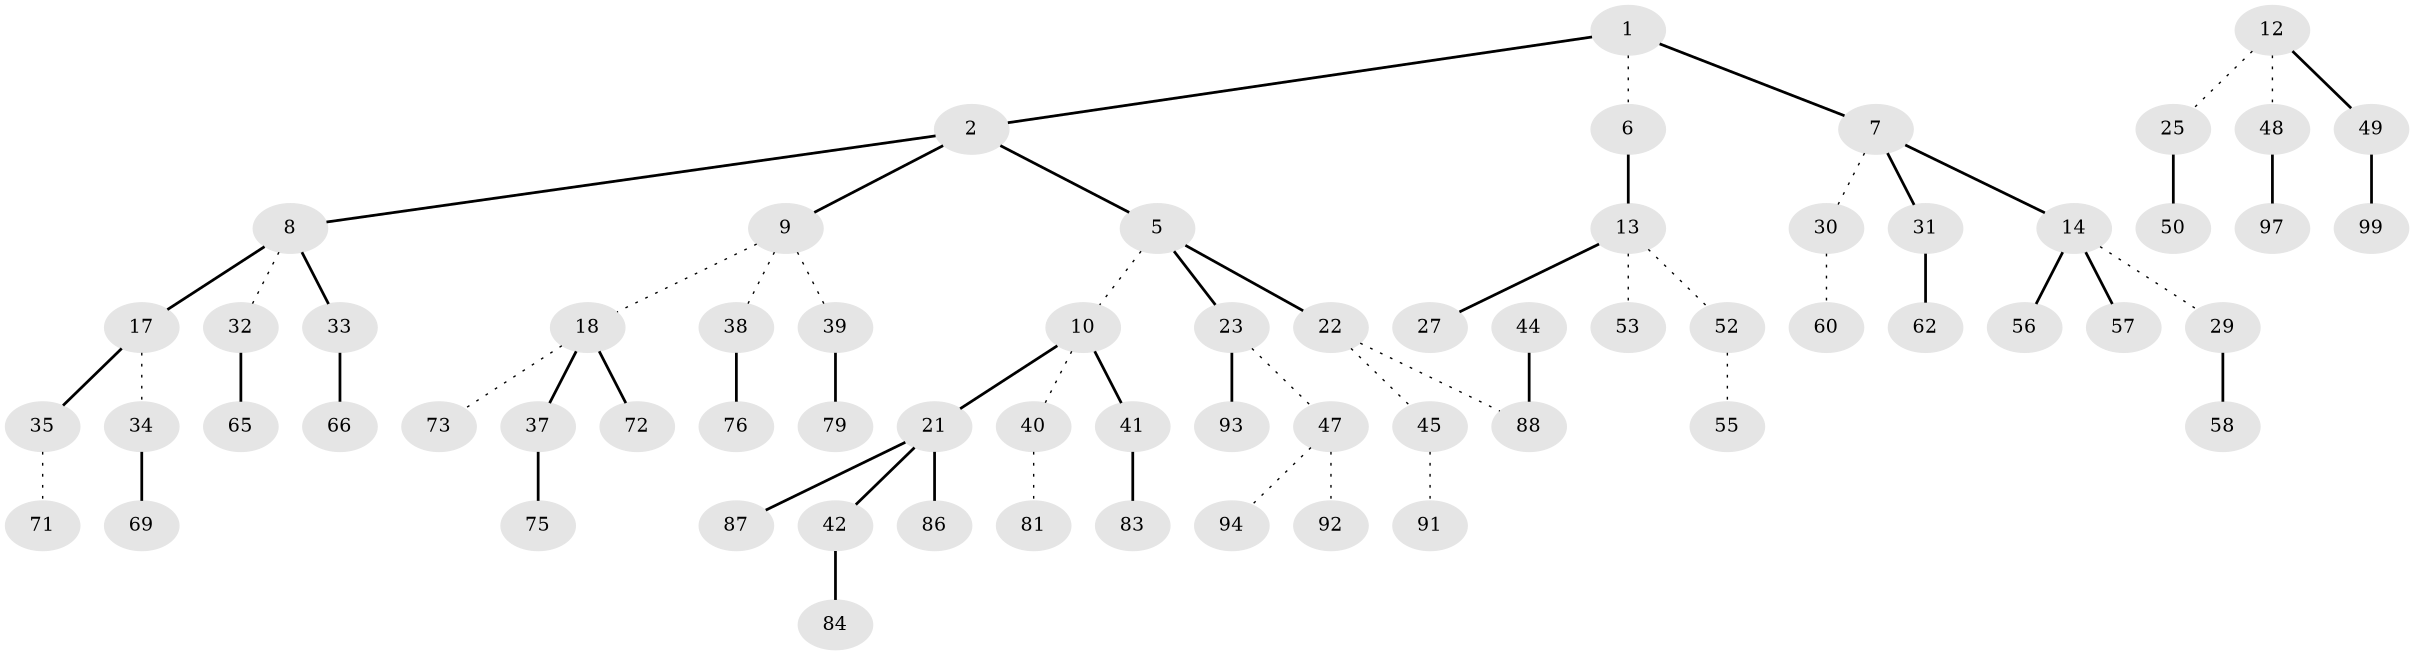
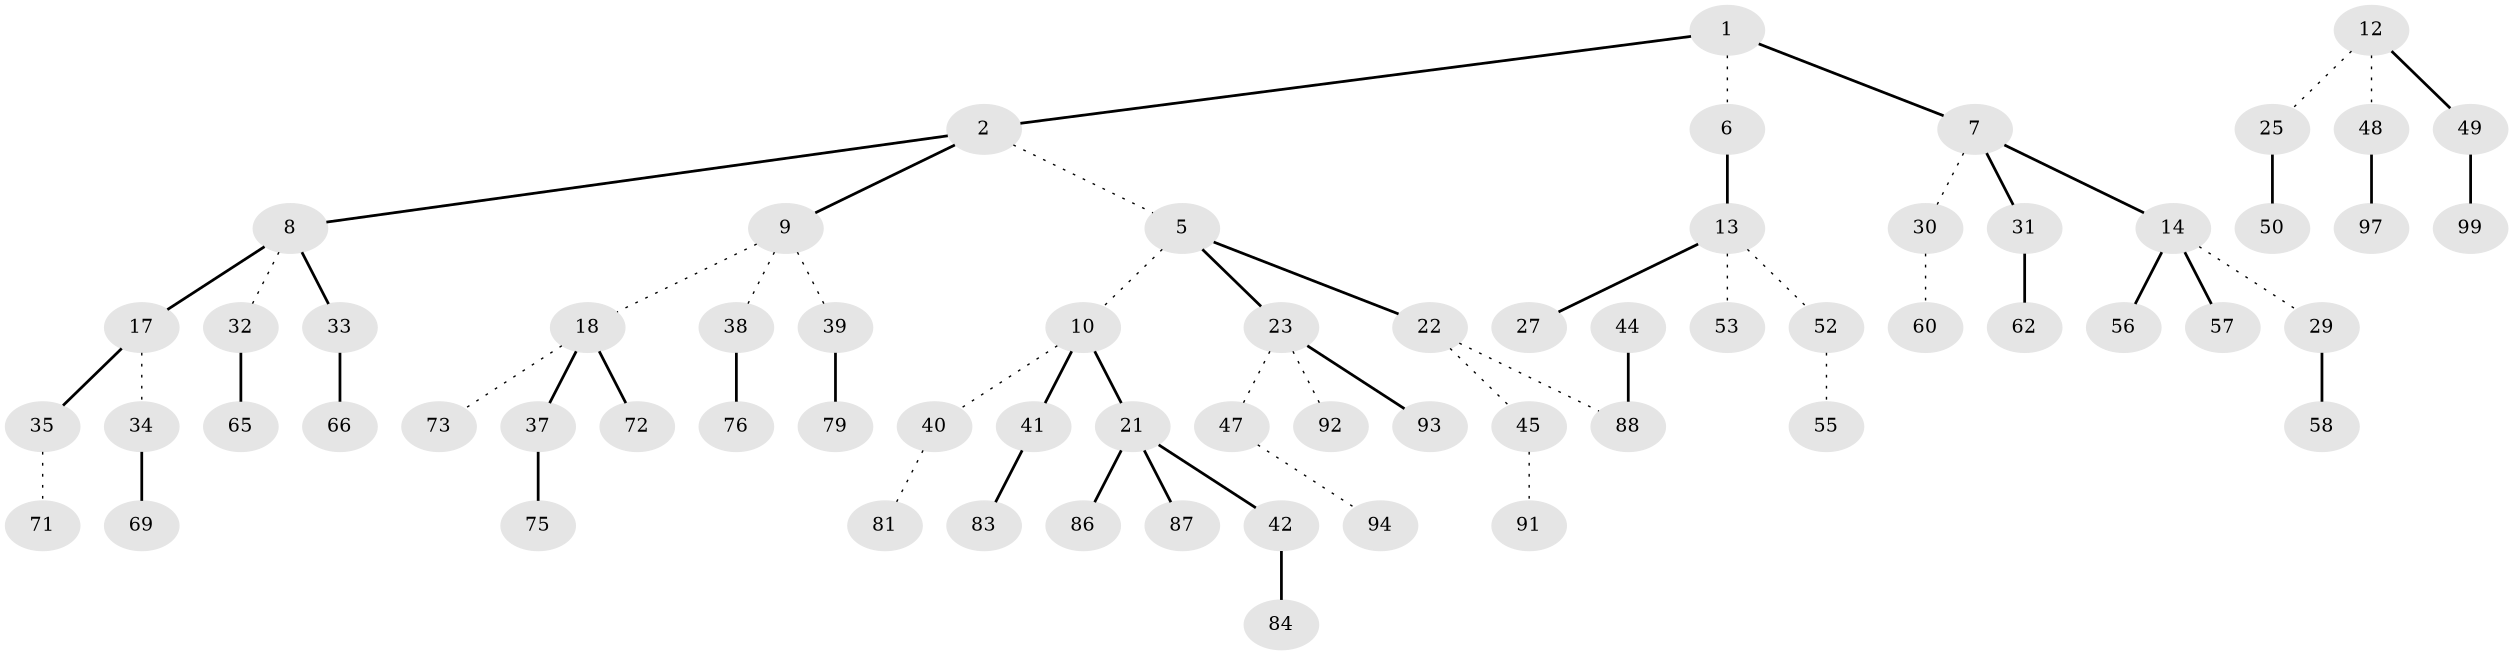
edge "2" -- "5": style bold -> dotted
edge "47" -- "92": now "23" -- "92"
